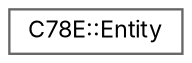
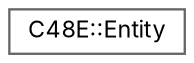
node "C78E::Entity": label "C78E::Entity" -> "C48E::Entity"
